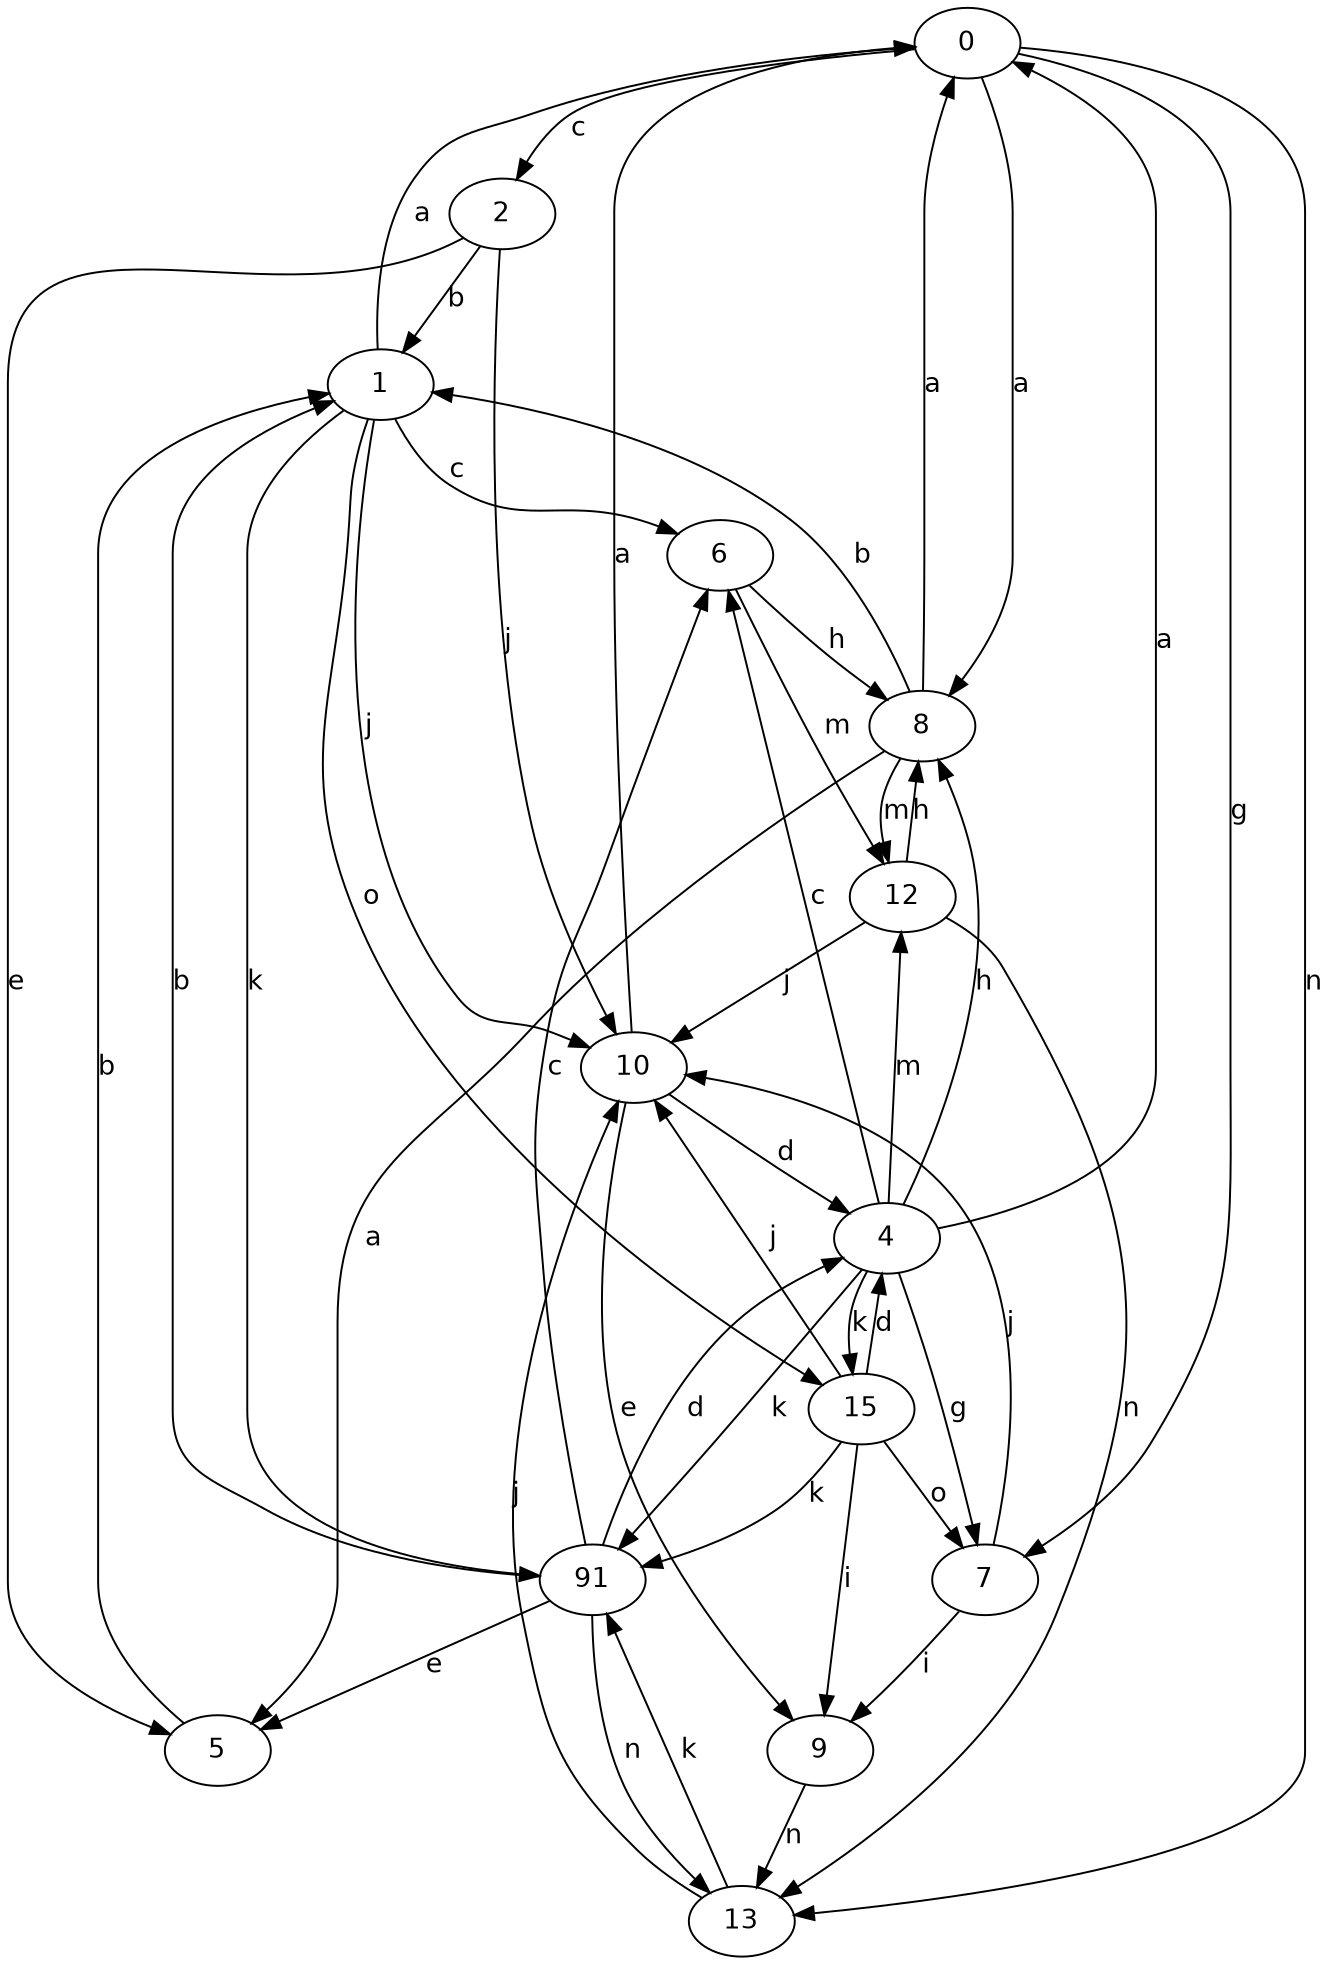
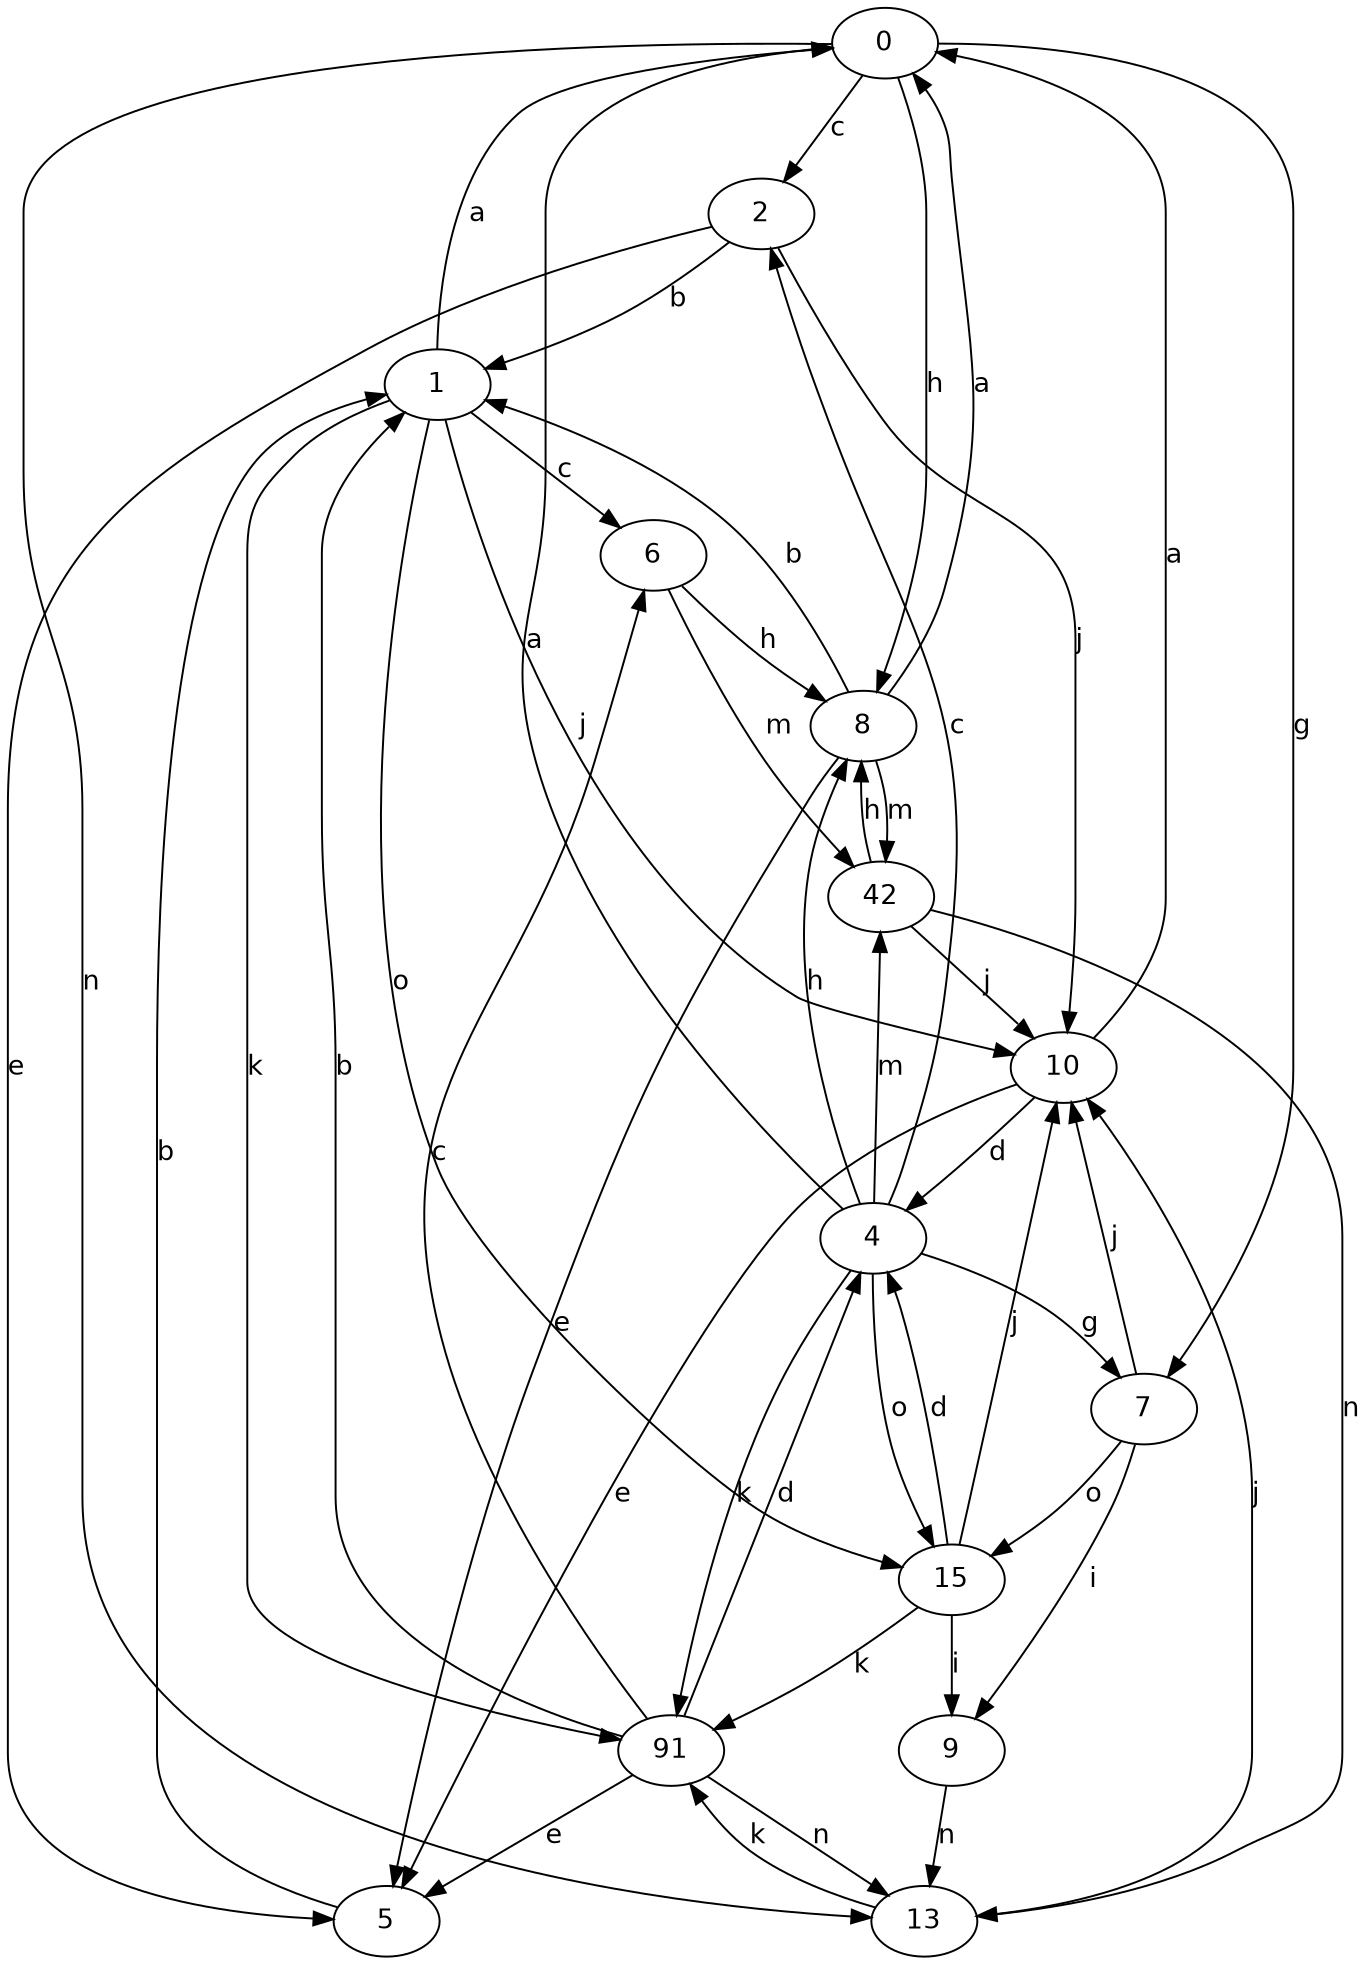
edge "0" -> "8": label "a" -> "h"
node "12": label "12" -> "42"
edge "4" -> "6": now "4" -> "2"
edge "8" -> "5": label "a" -> "e"
edge "4" -> "15": label "k" -> "o"
edge "10" -> "9": now "10" -> "5"
edge "15" -> "7": reversed
